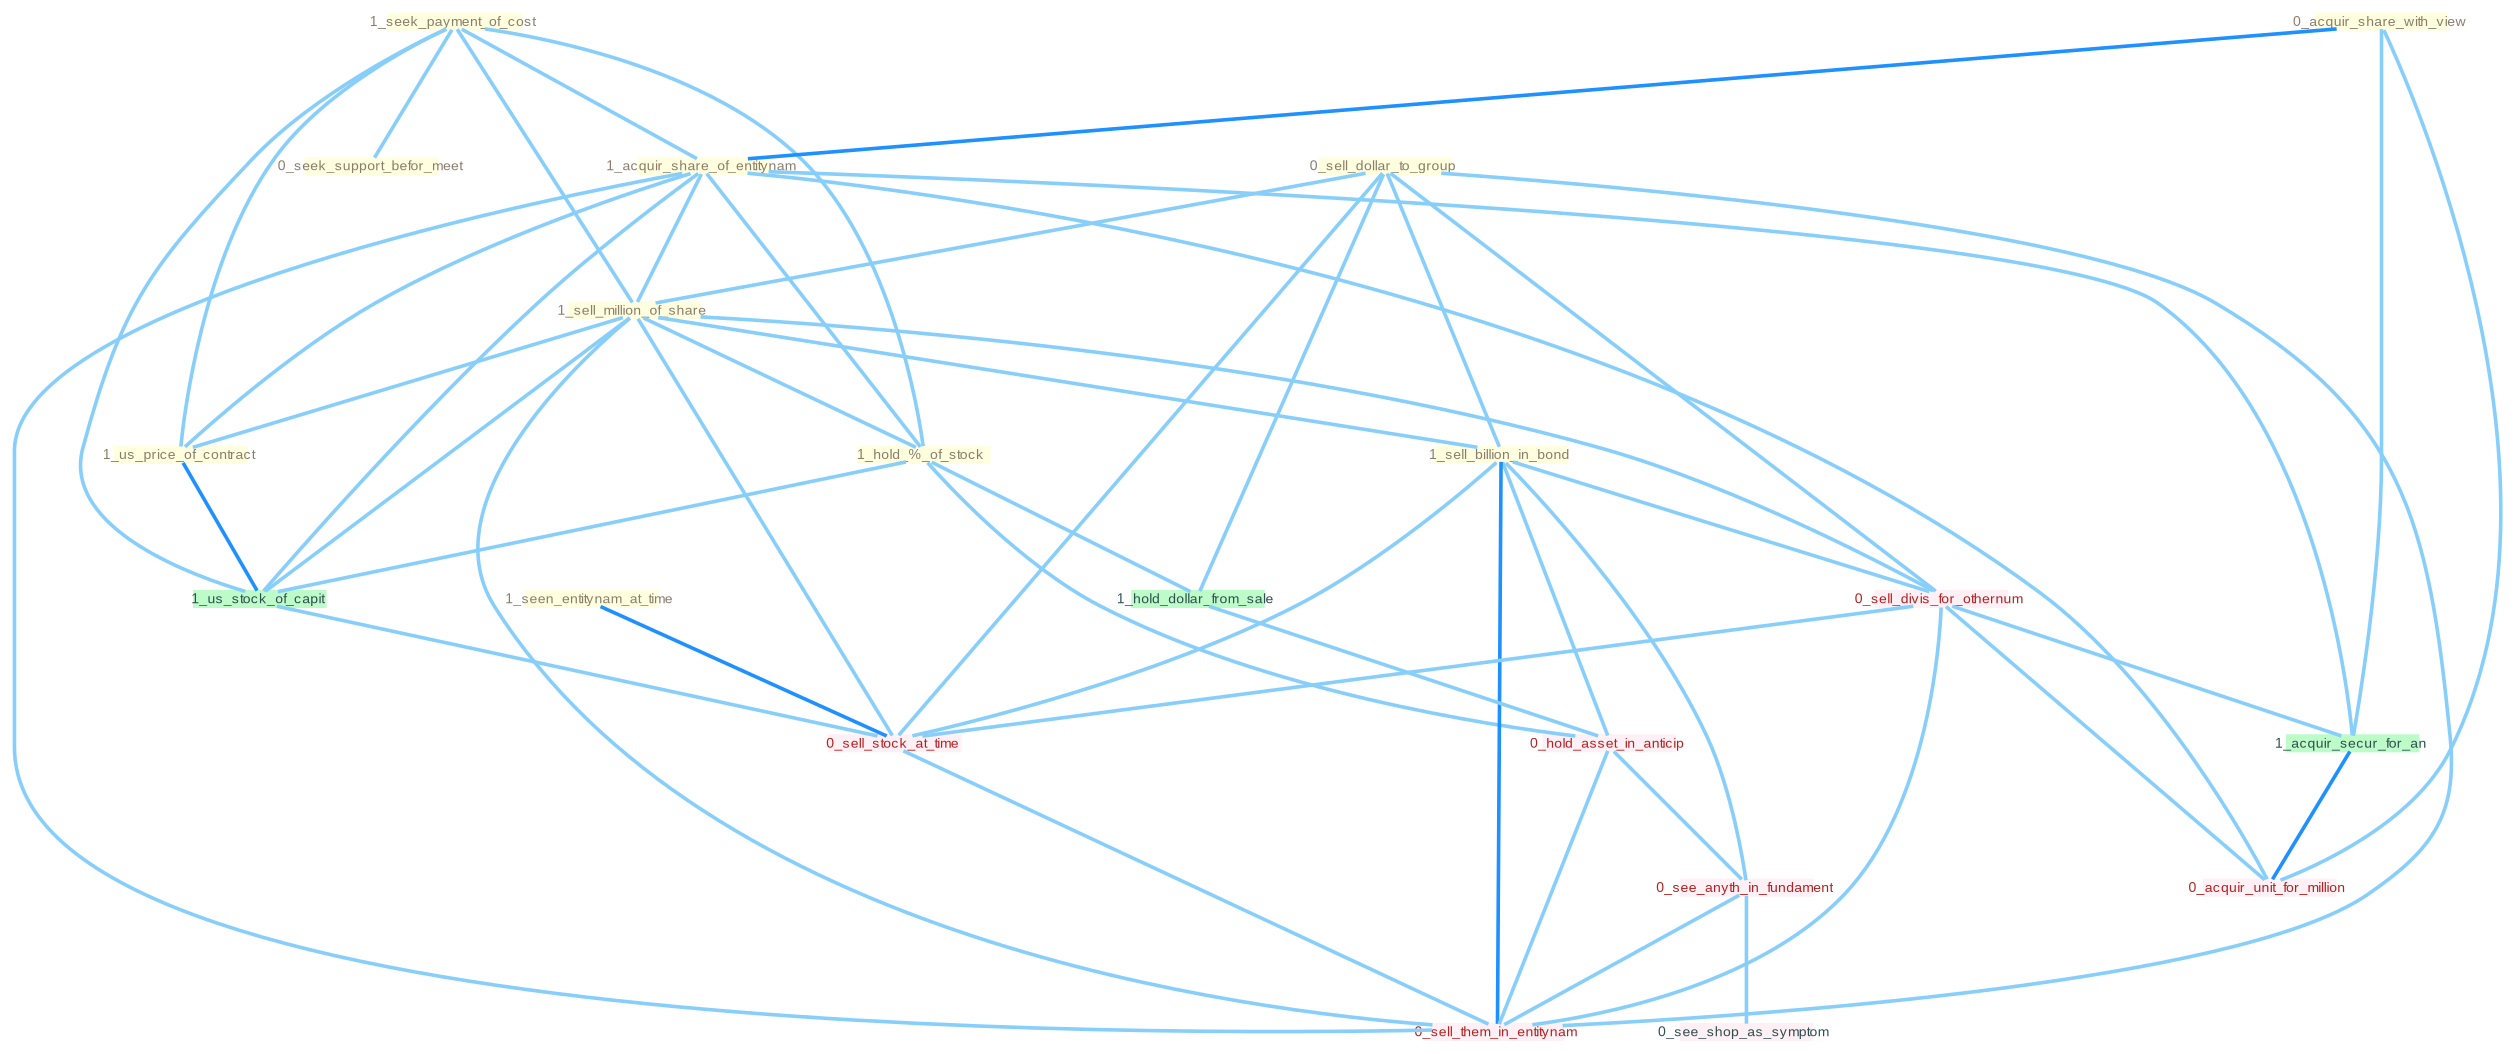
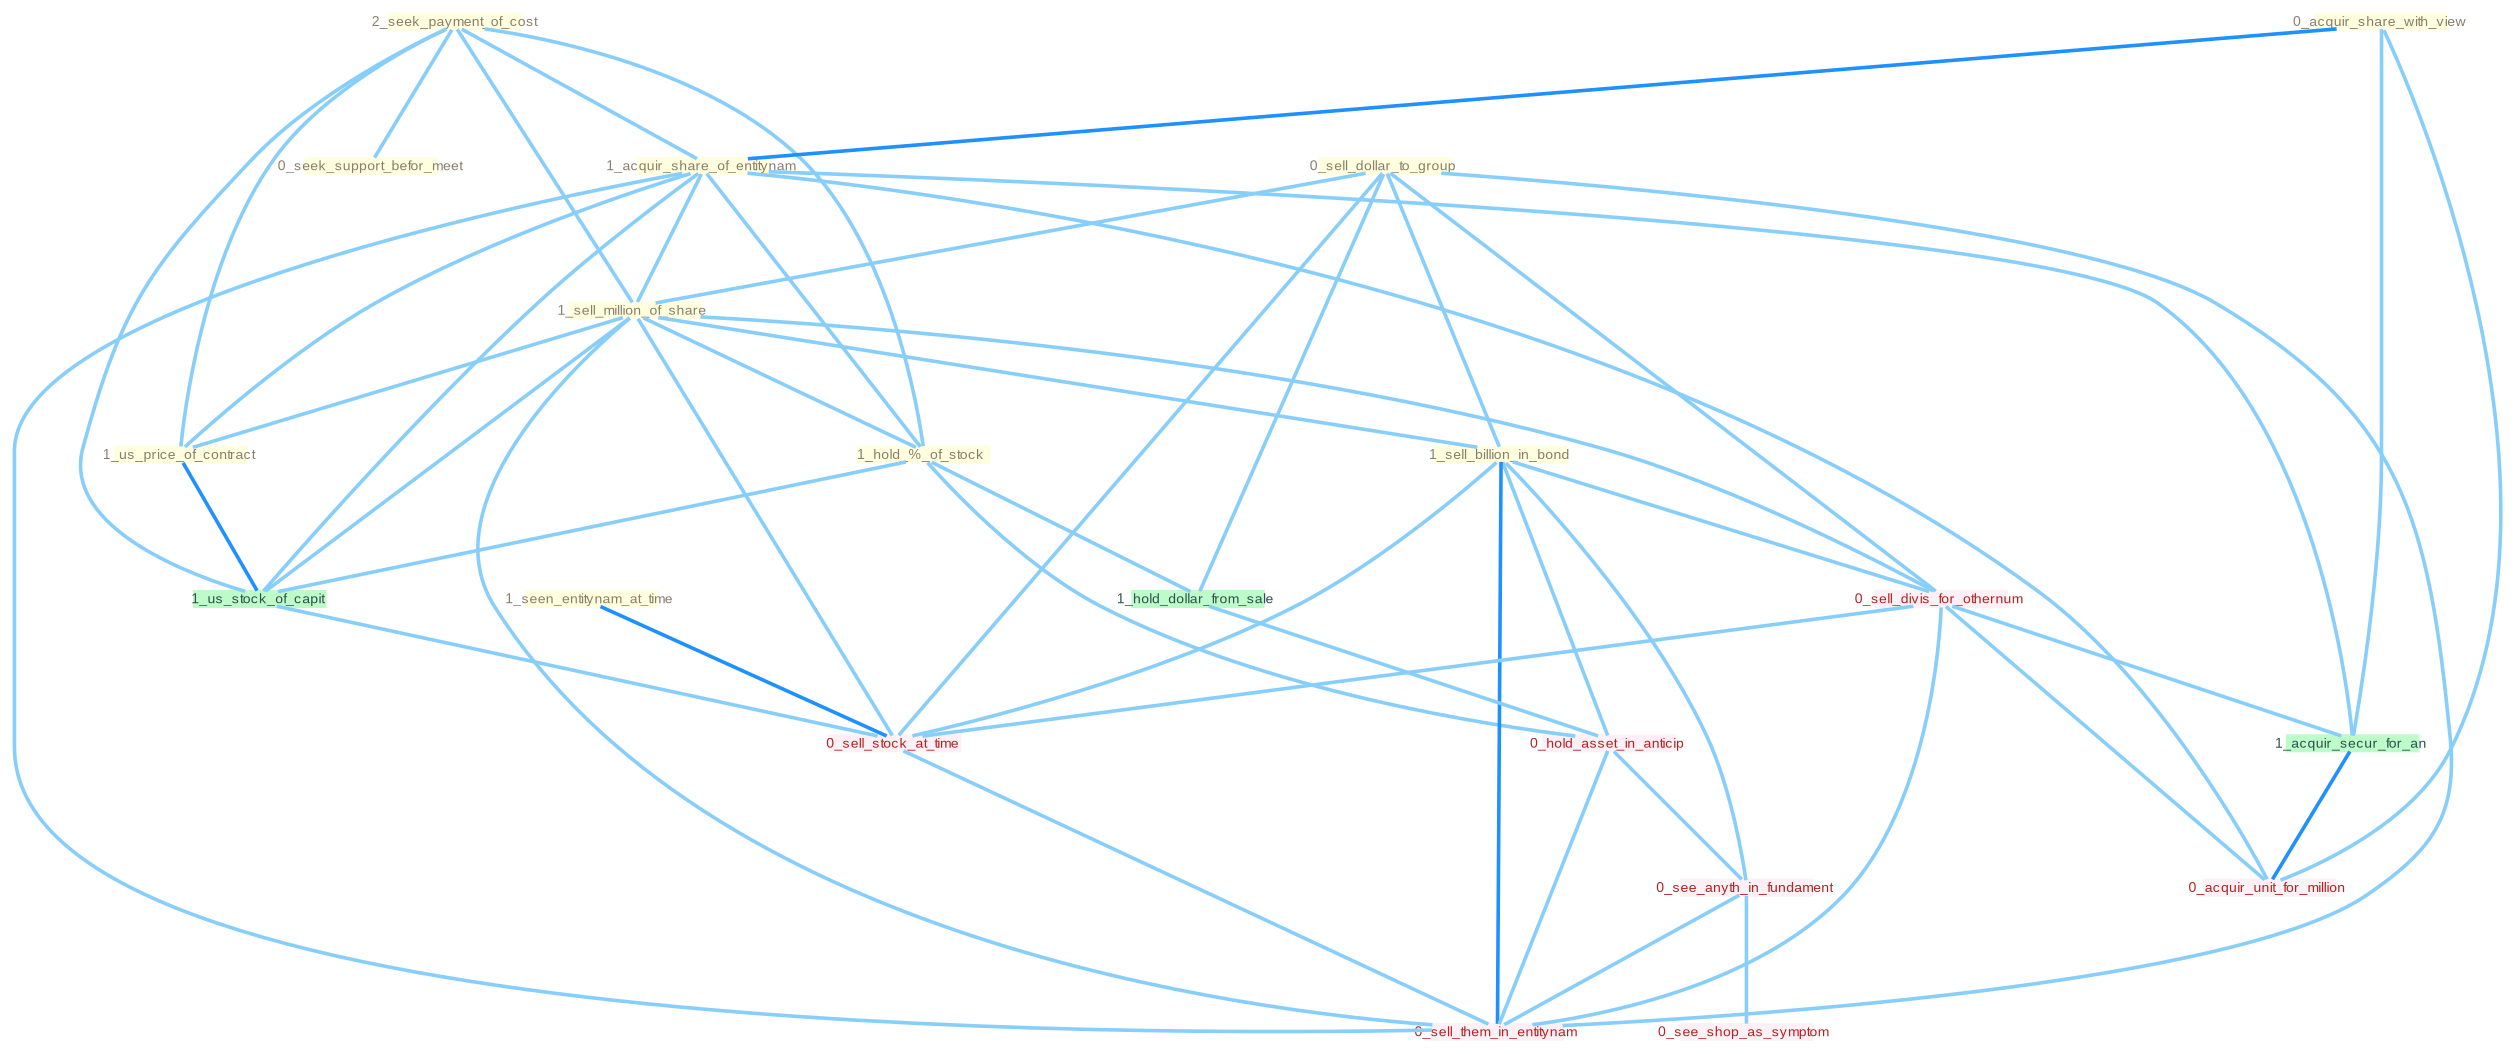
node "1_seek_payment_of_cost": label "1_seek_payment_of_cost" -> "2_seek_payment_of_cost"
node "0_see_shop_as_symptom": fontcolor #2f4f4f -> #b22222
